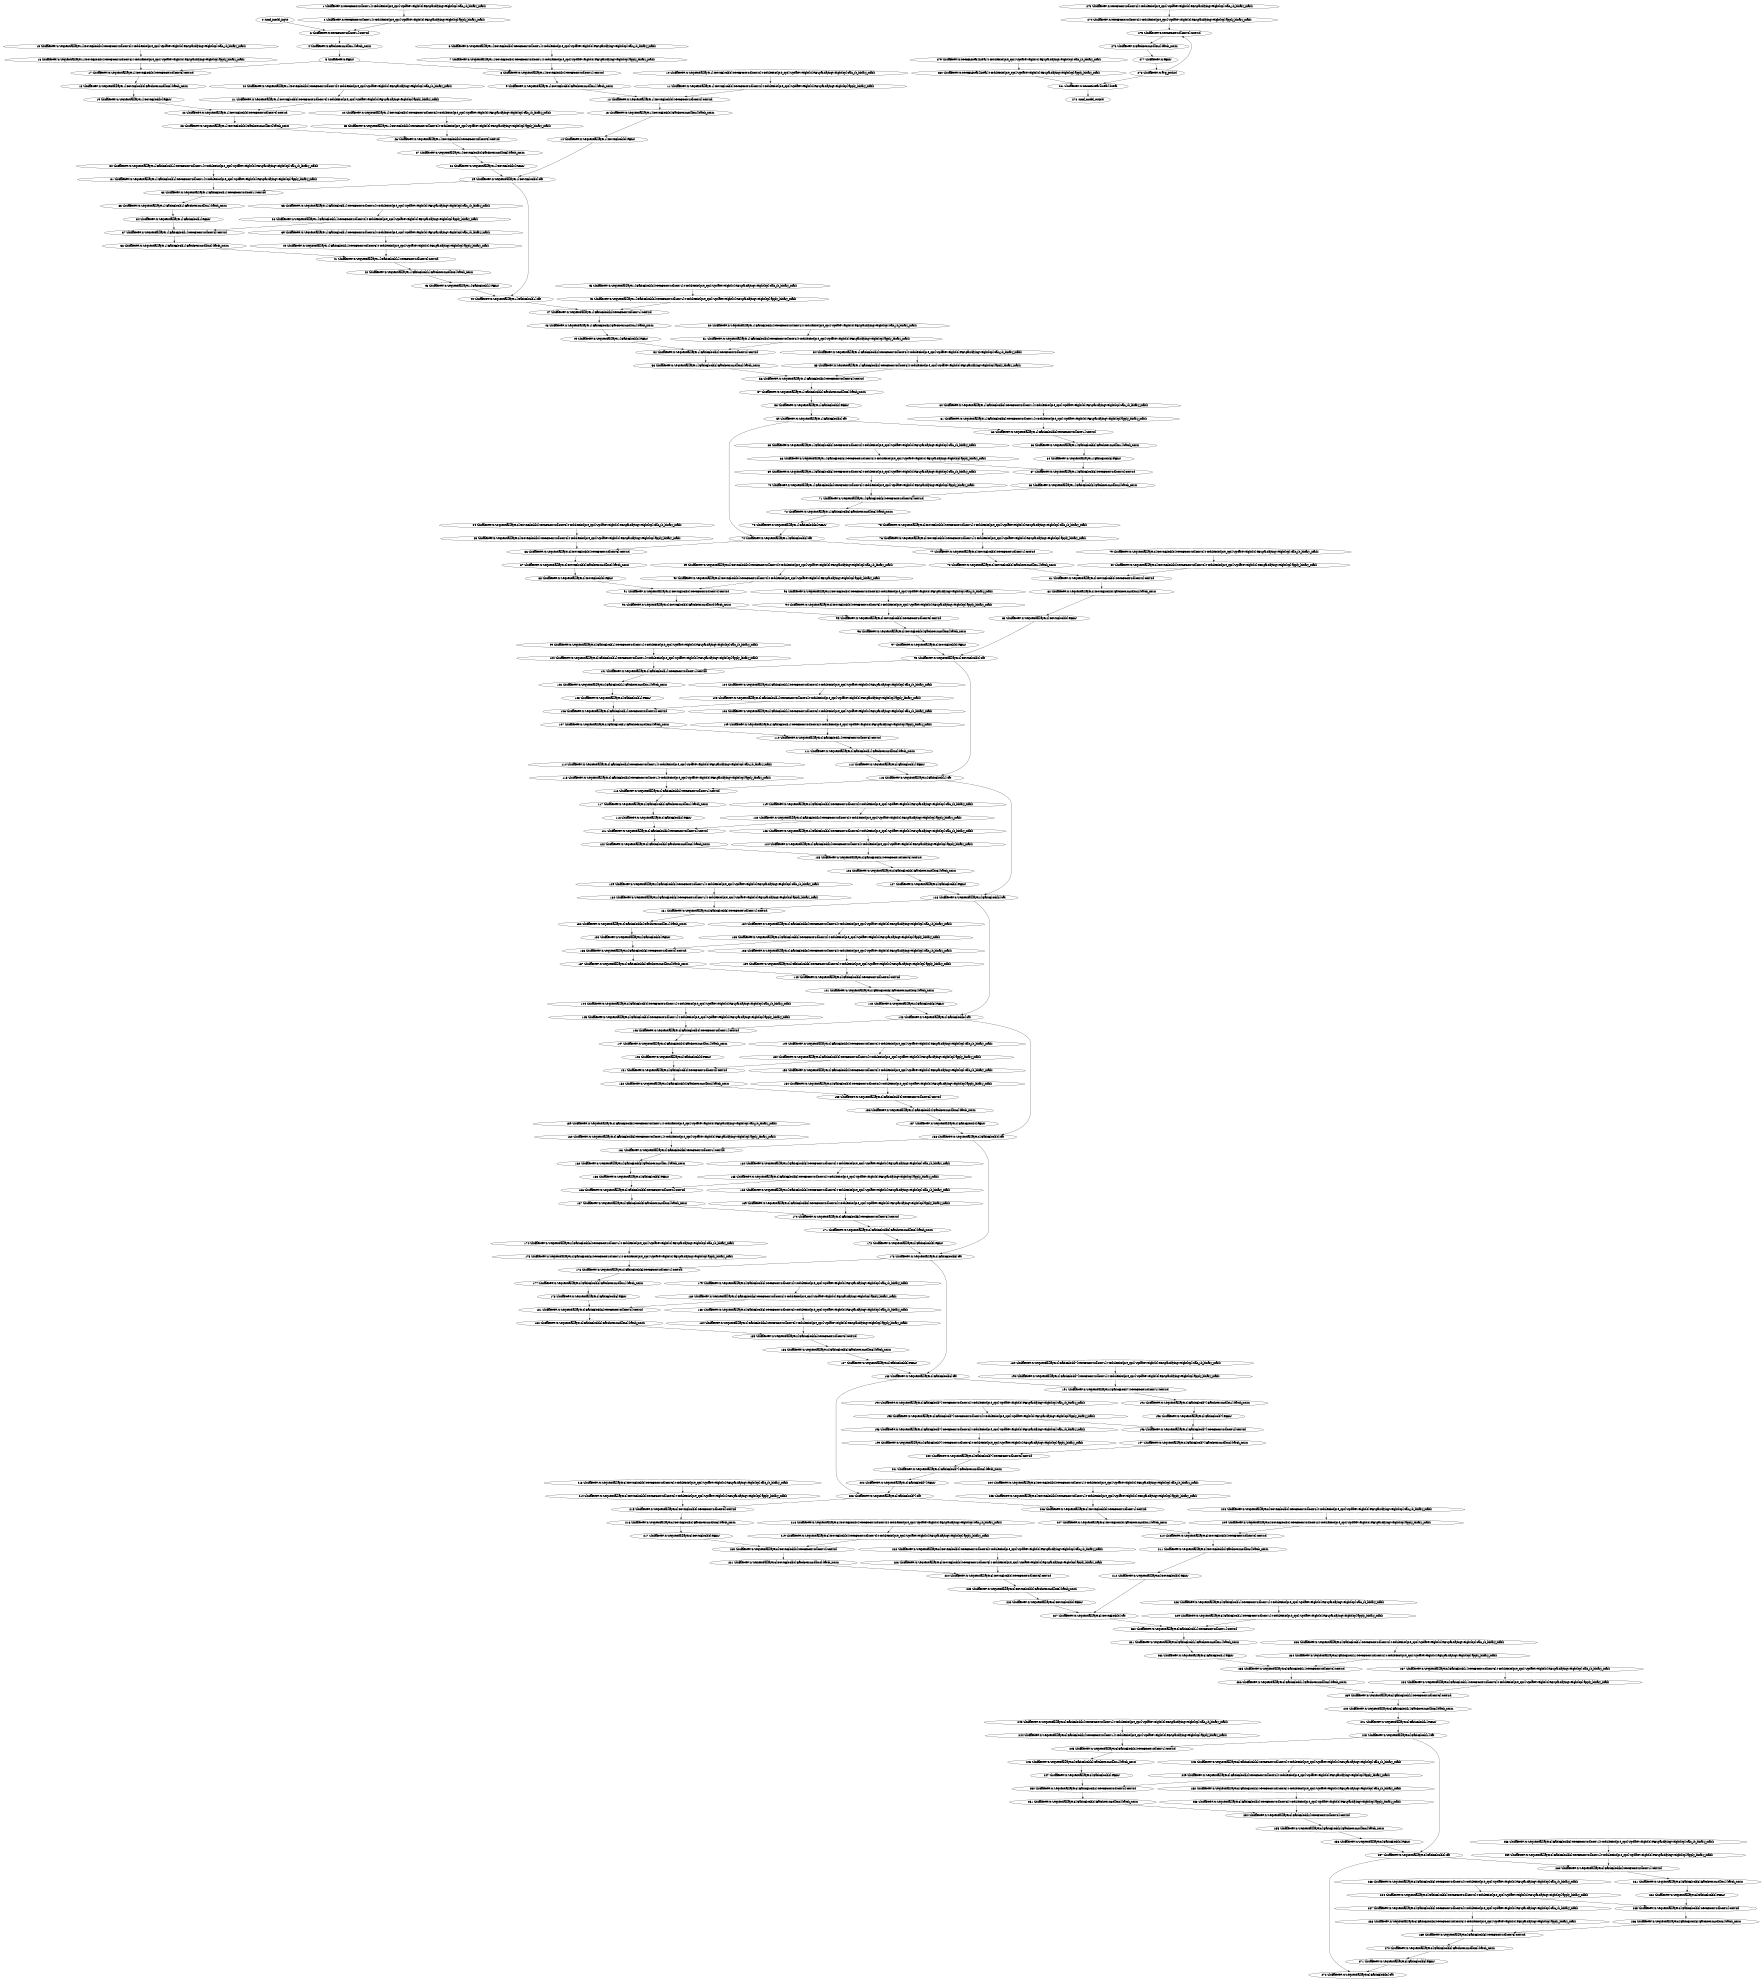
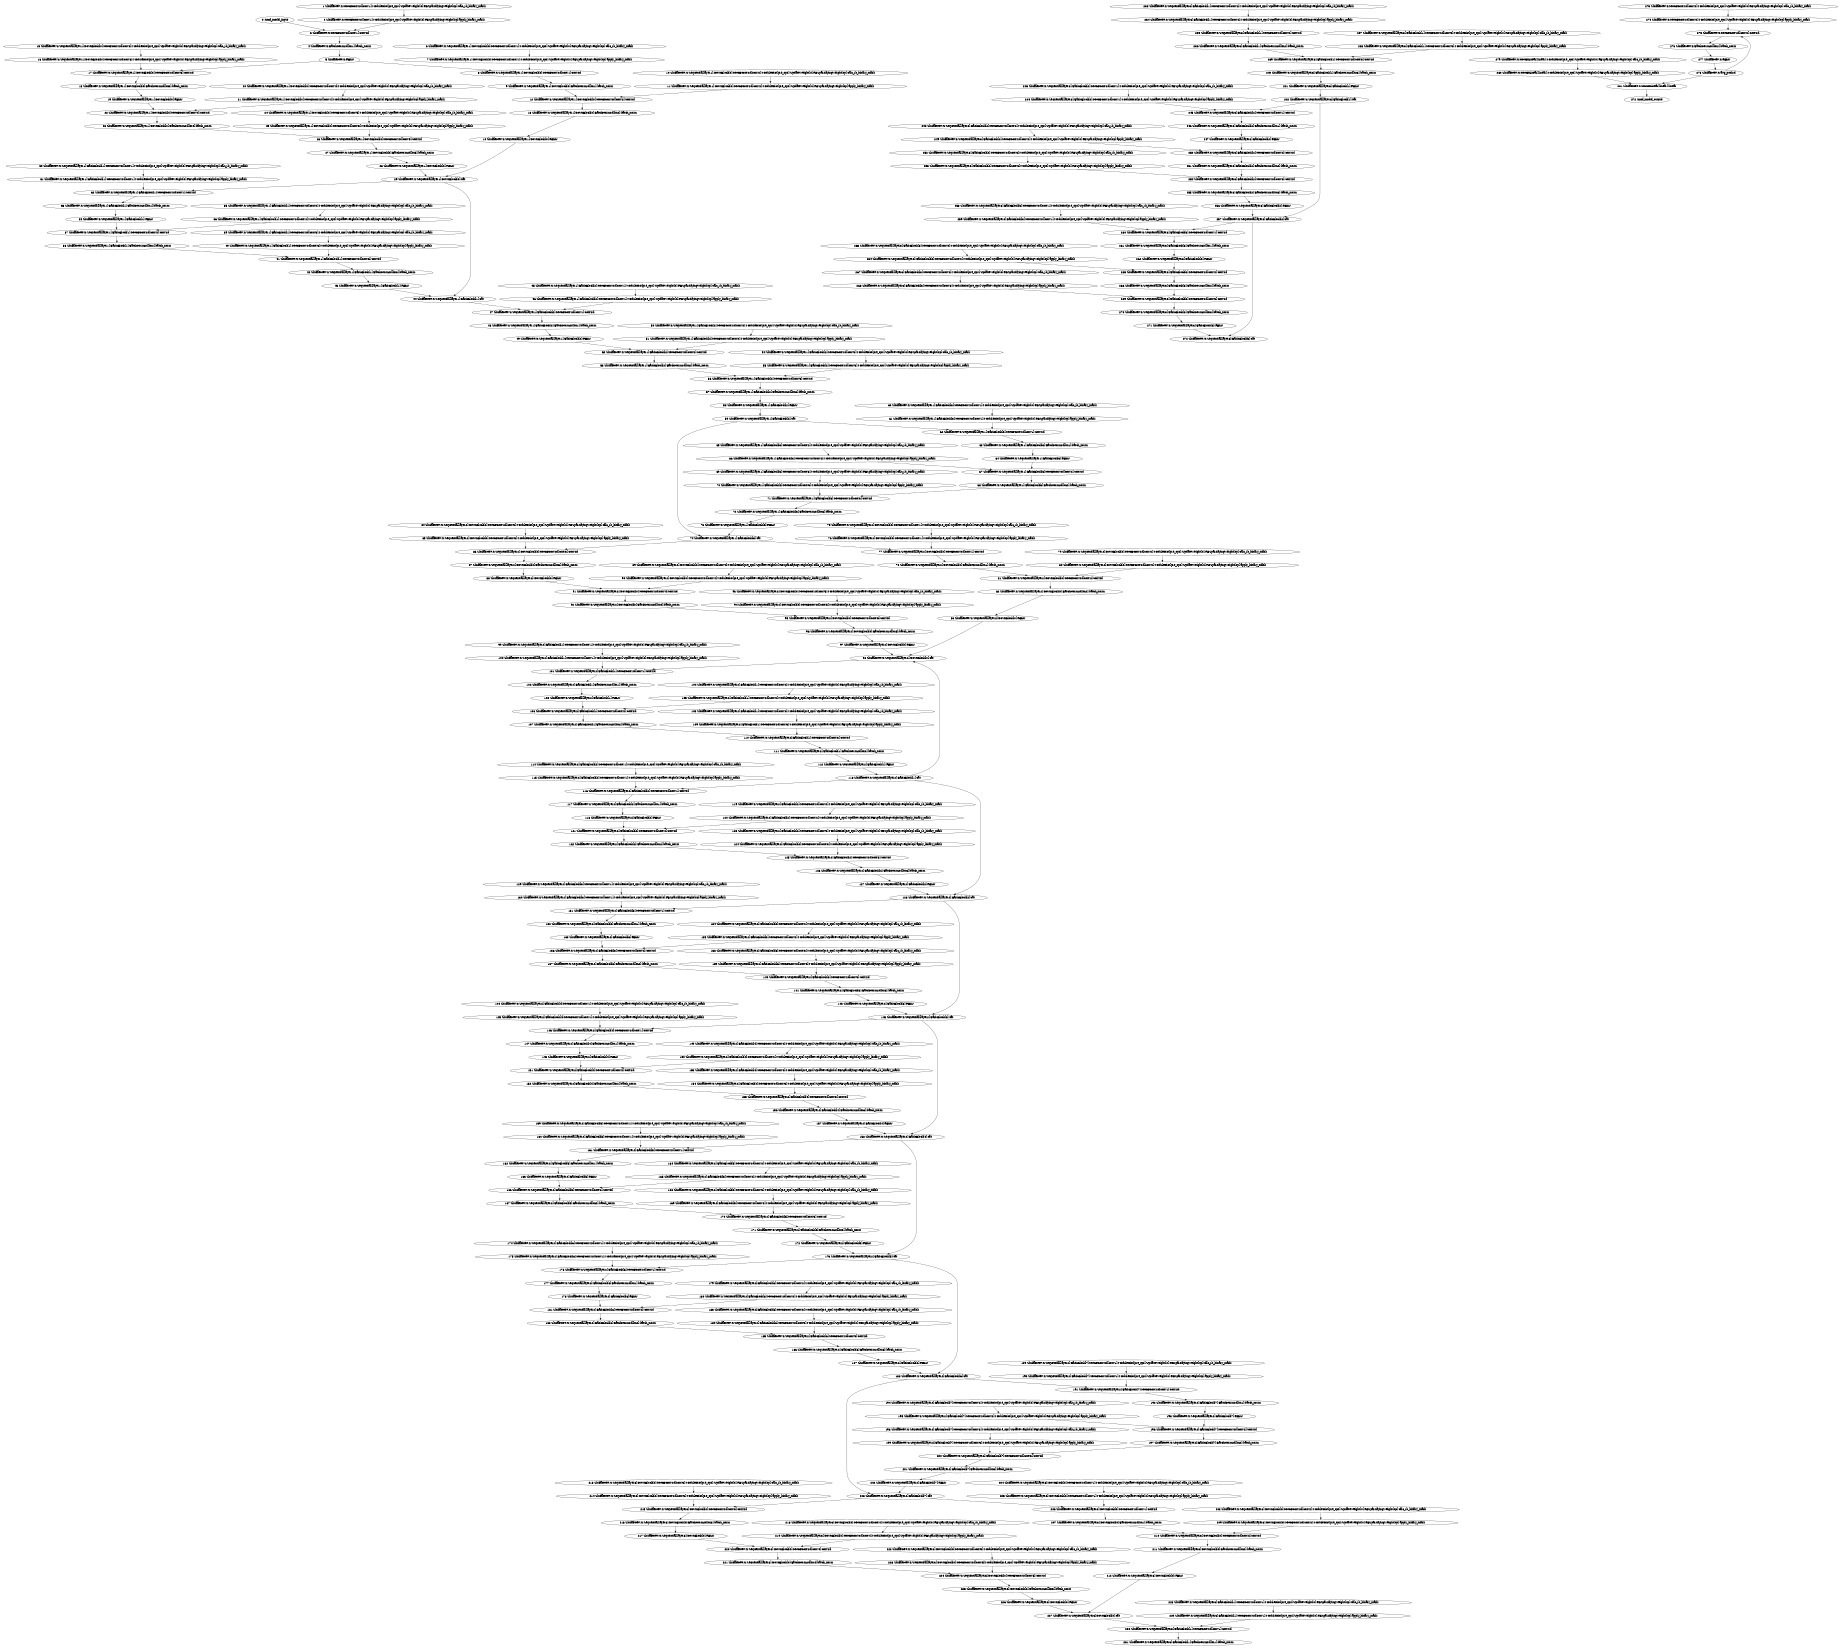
edge "98 ShuffleNetV2/Sequential[layer2]/DownBlock[0]/cat" -> "113 ShuffleNetV2/Sequential[layer2]/BasicBlock[1]/cat": reversed
node "232 ShuffleNetV2/Sequential[layer3]/BasicBlock[1]/RELU": removed
